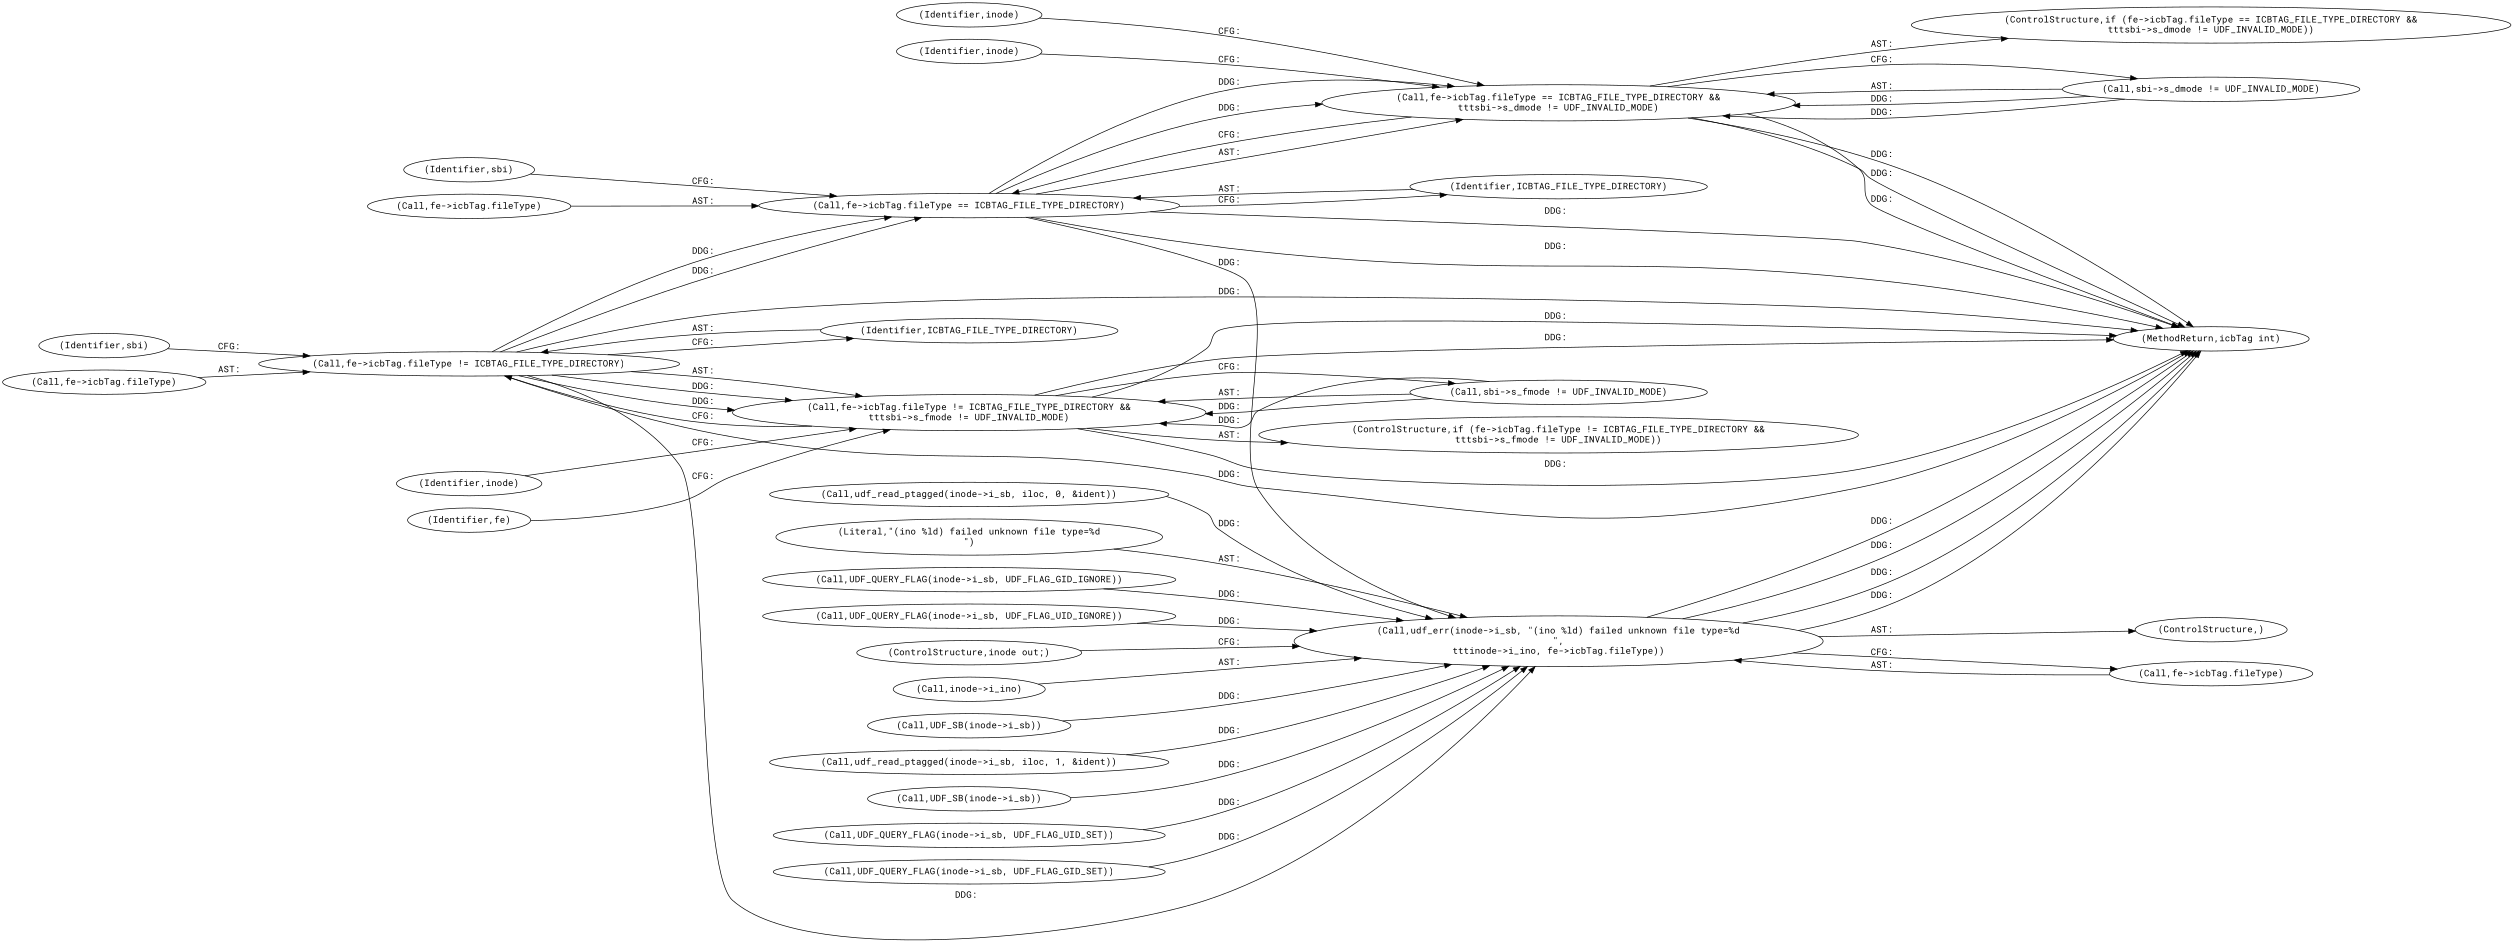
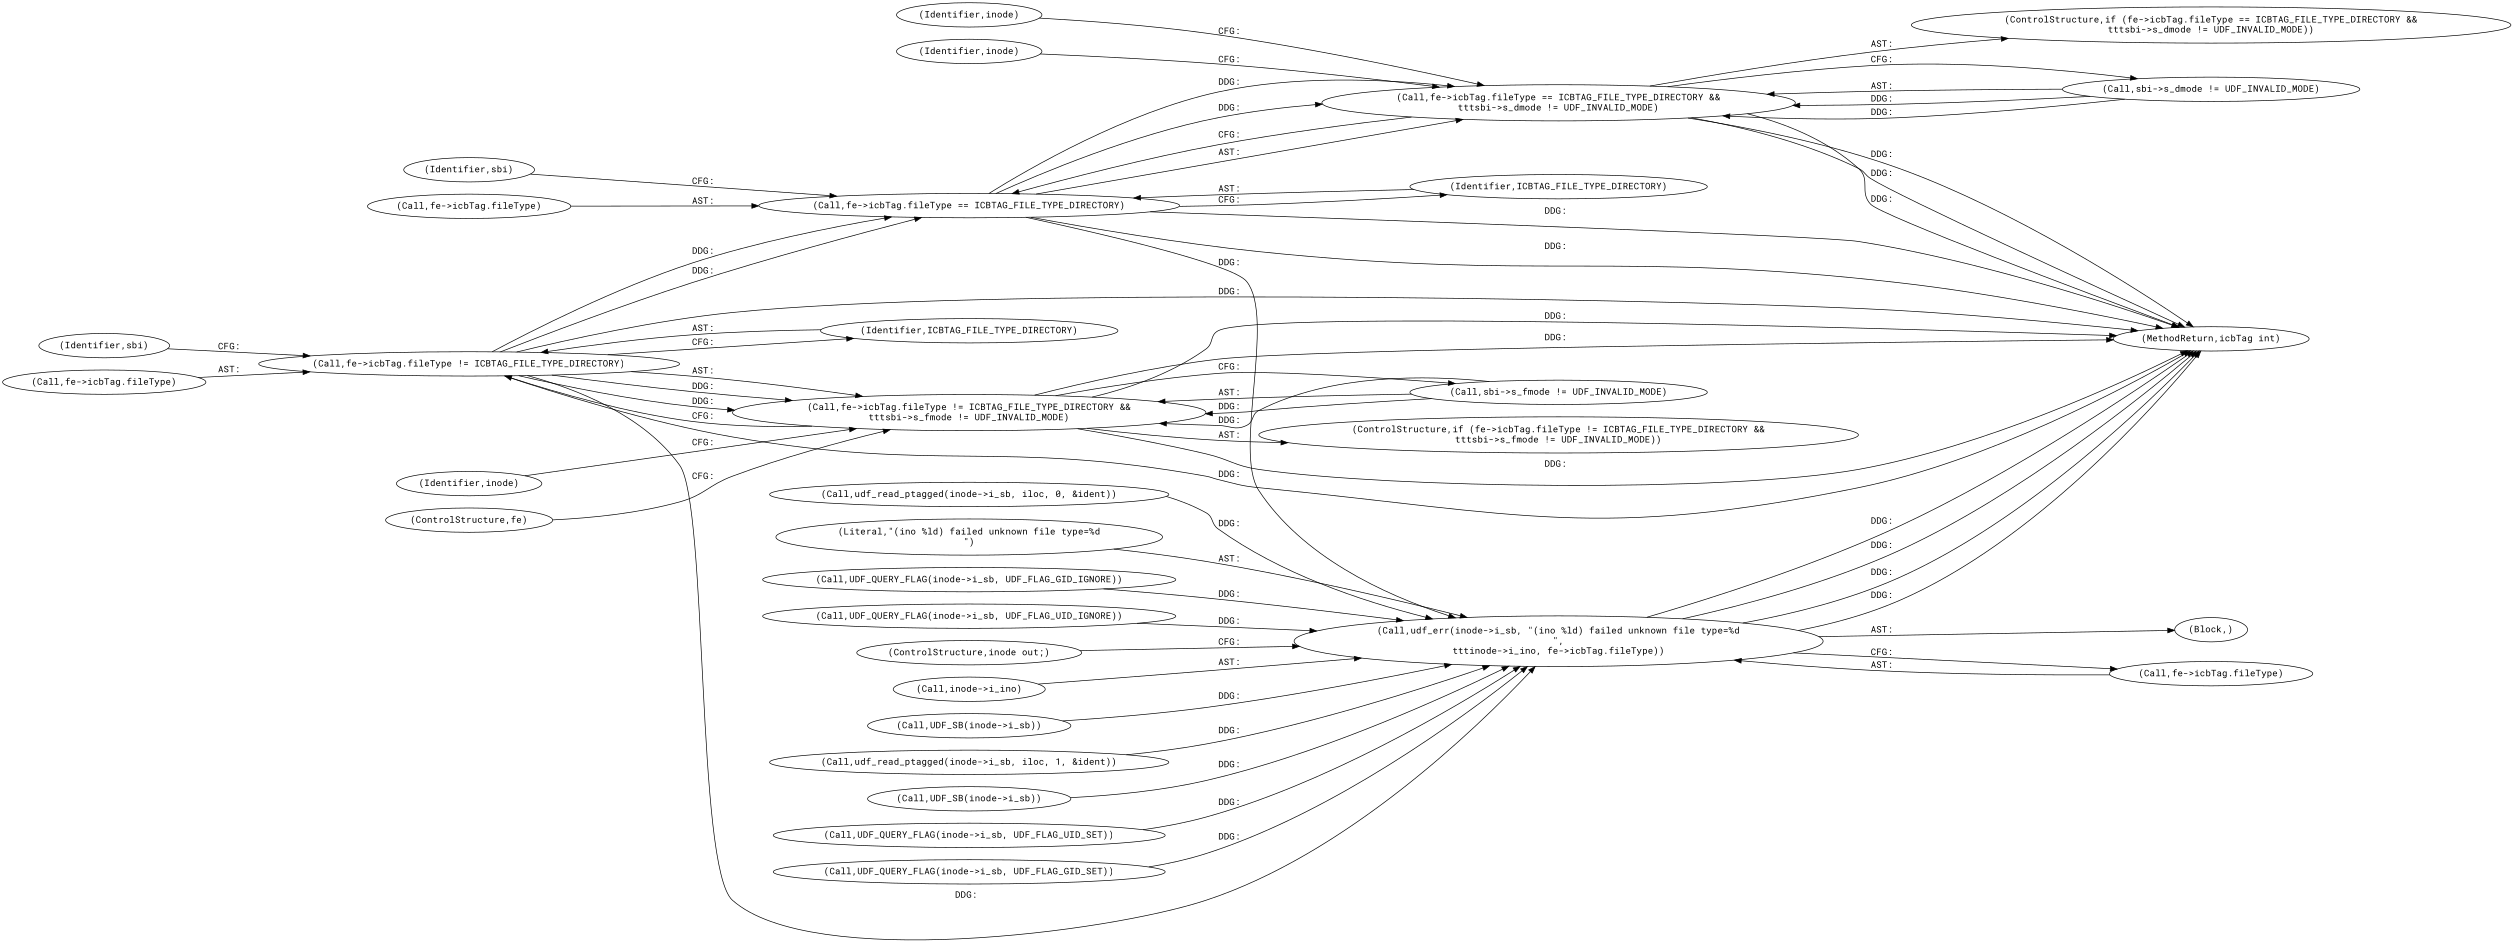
node "(Identifier,fe)": label "(Identifier,fe)" -> "(ControlStructure,fe)"
node "(ControlStructure,)": label "(ControlStructure,)" -> "(Block,)"
